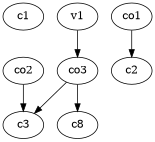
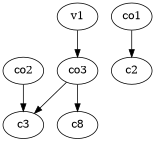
node "c1": removed
